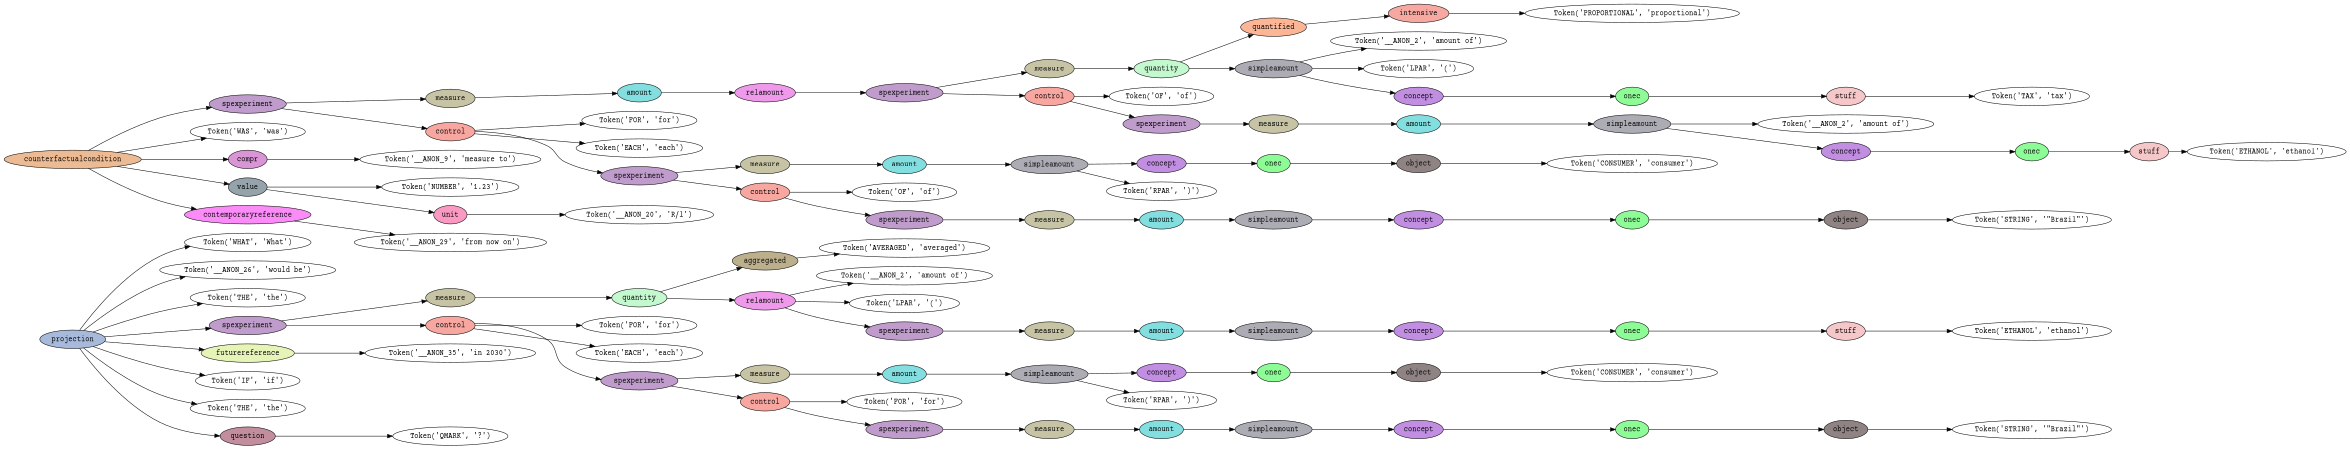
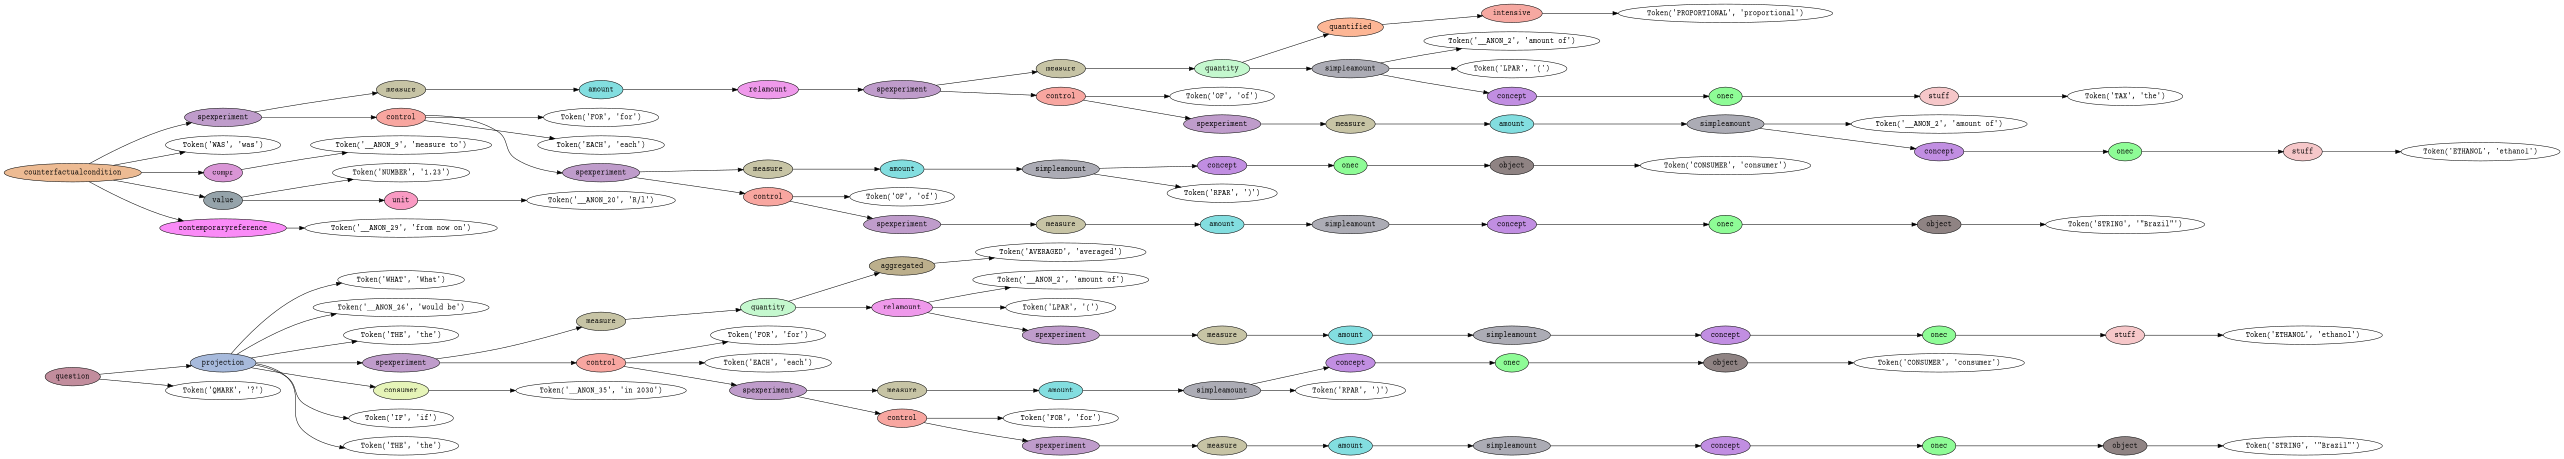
node "Token('TAX', 'tax')": label "Token('TAX', 'tax')" -> "Token('TAX', 'the')"
node "futurereference": label "futurereference" -> "consumer"
edge "projection" -> "question": reversed
